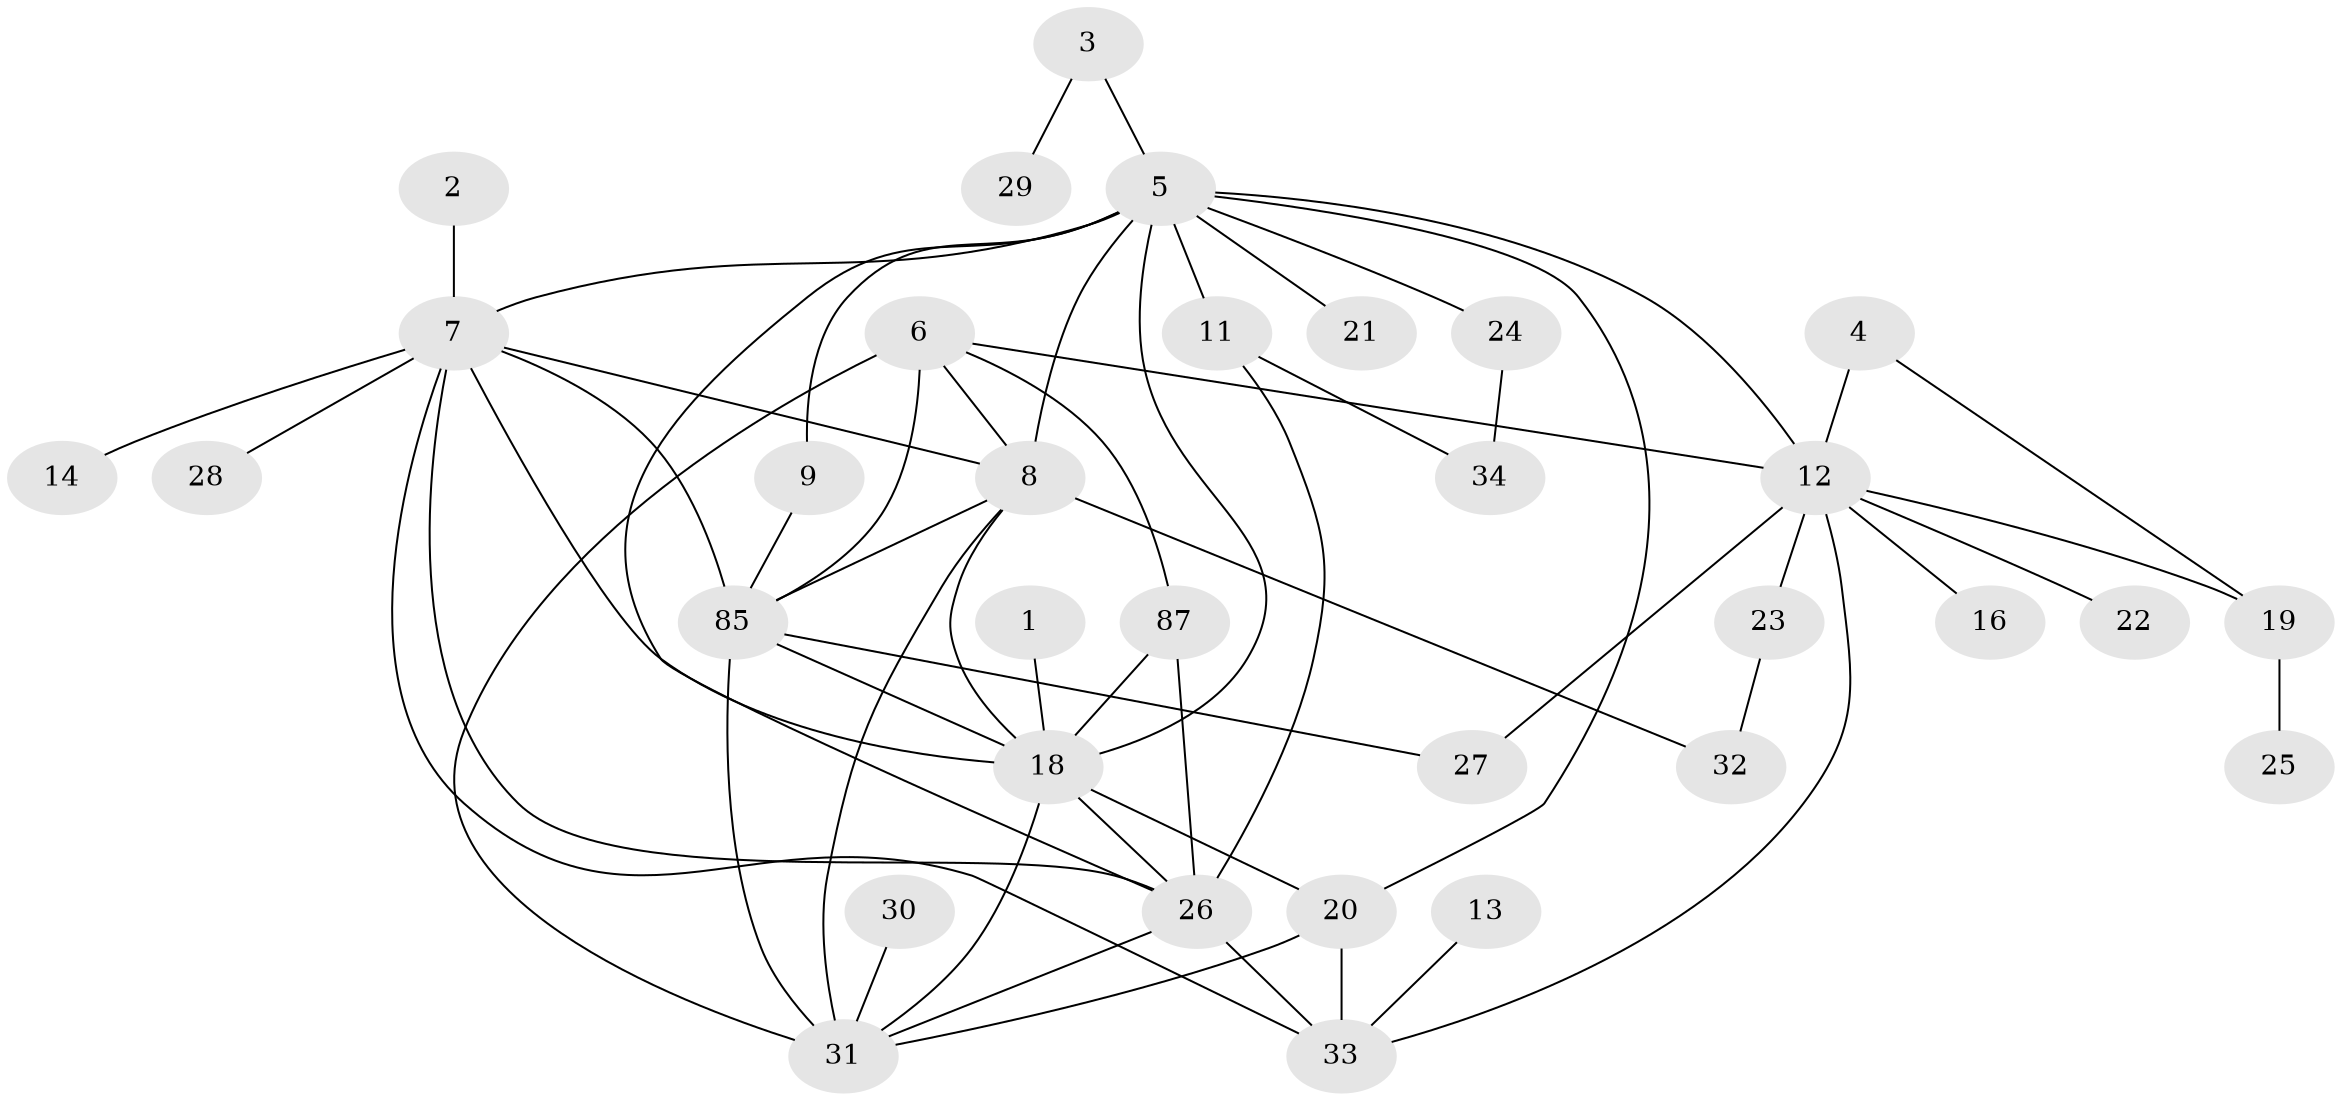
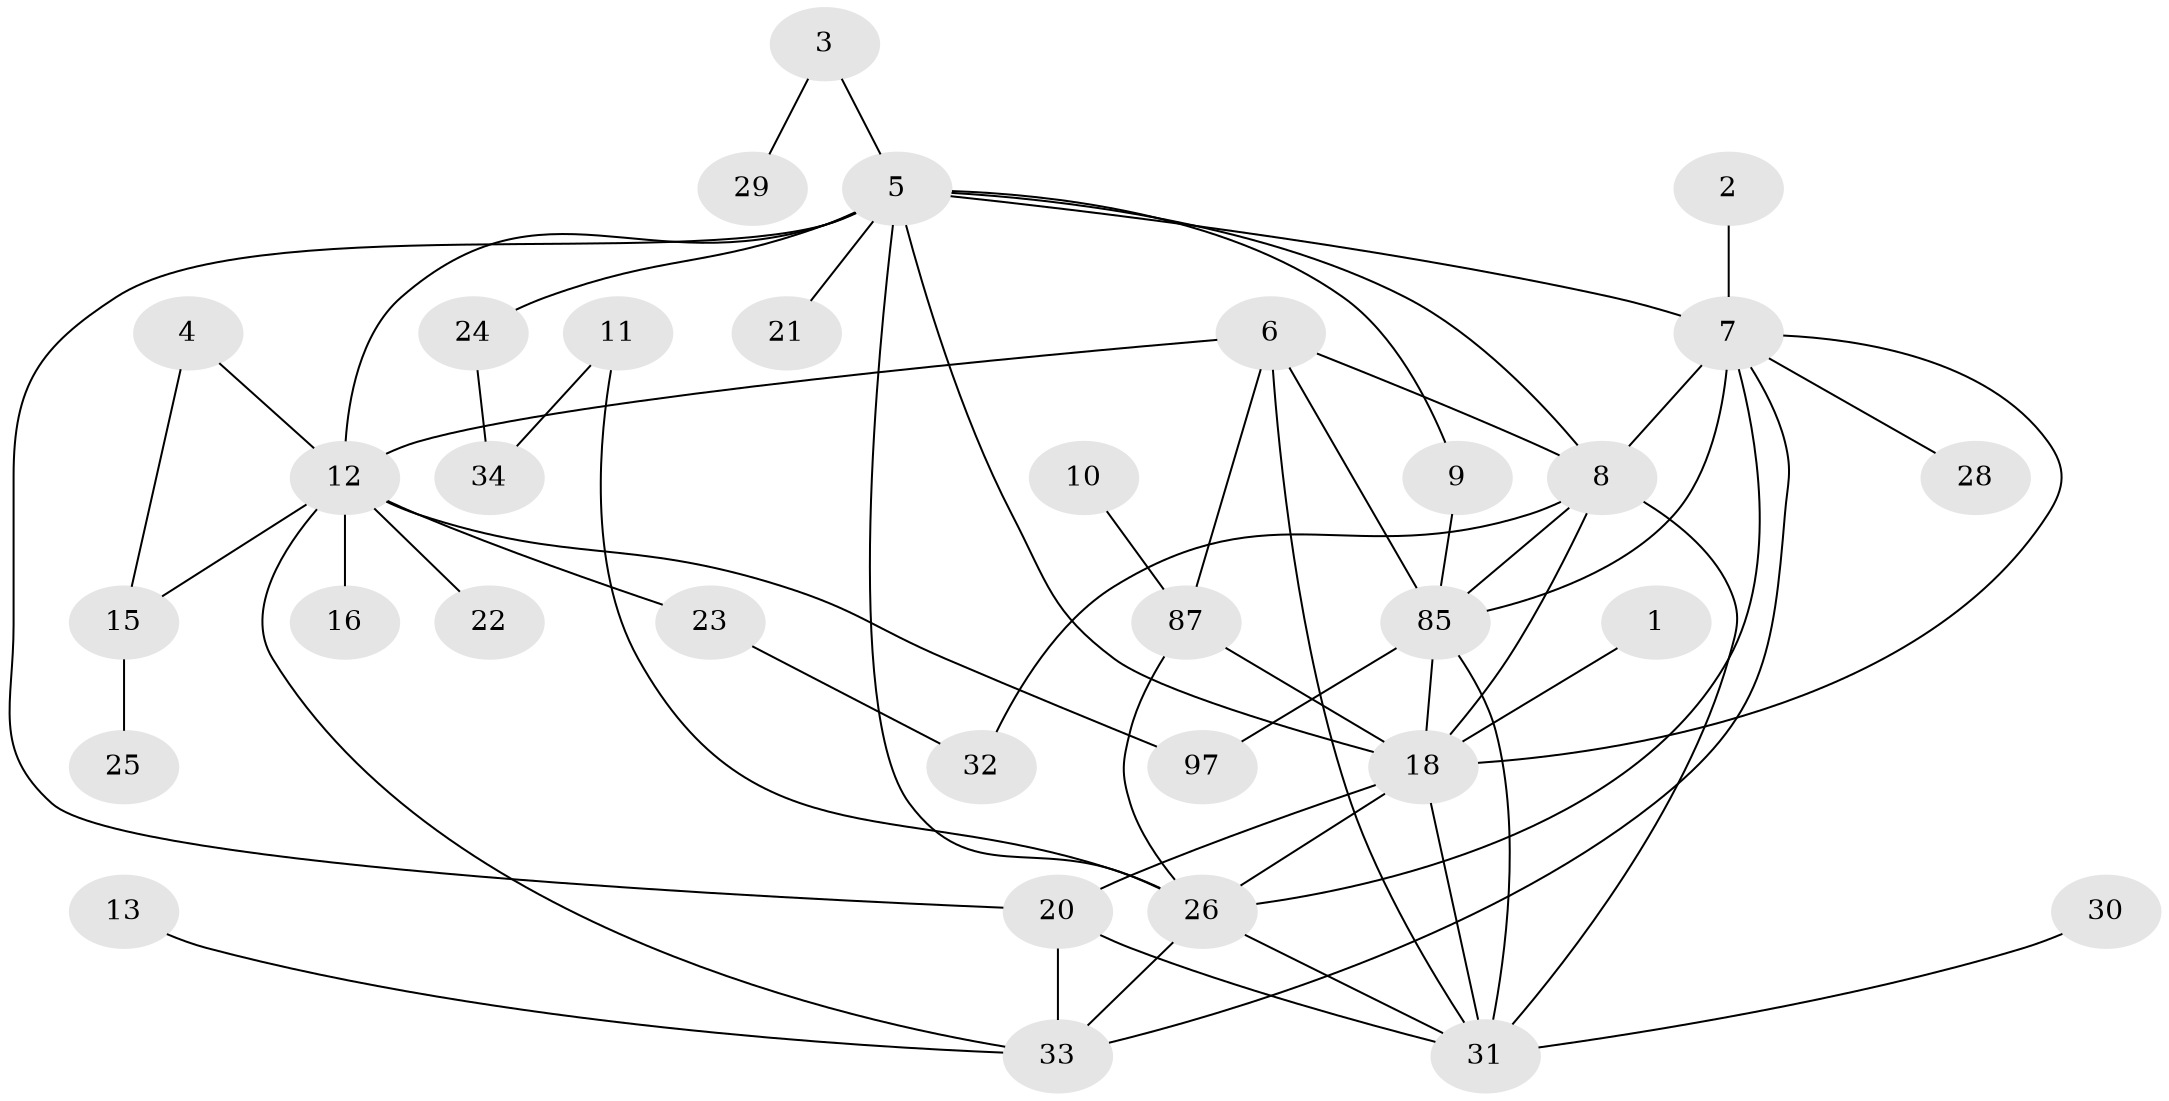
edge "5" -- "11": removed
node "14": removed
node "10": added
node "19": label "19" -> "15"
node "27": label "27" -> "97"
